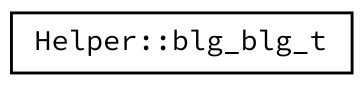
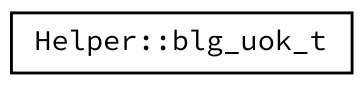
node "Helper::blg_blg_t": label "Helper::blg_blg_t" -> "Helper::blg_uok_t"
